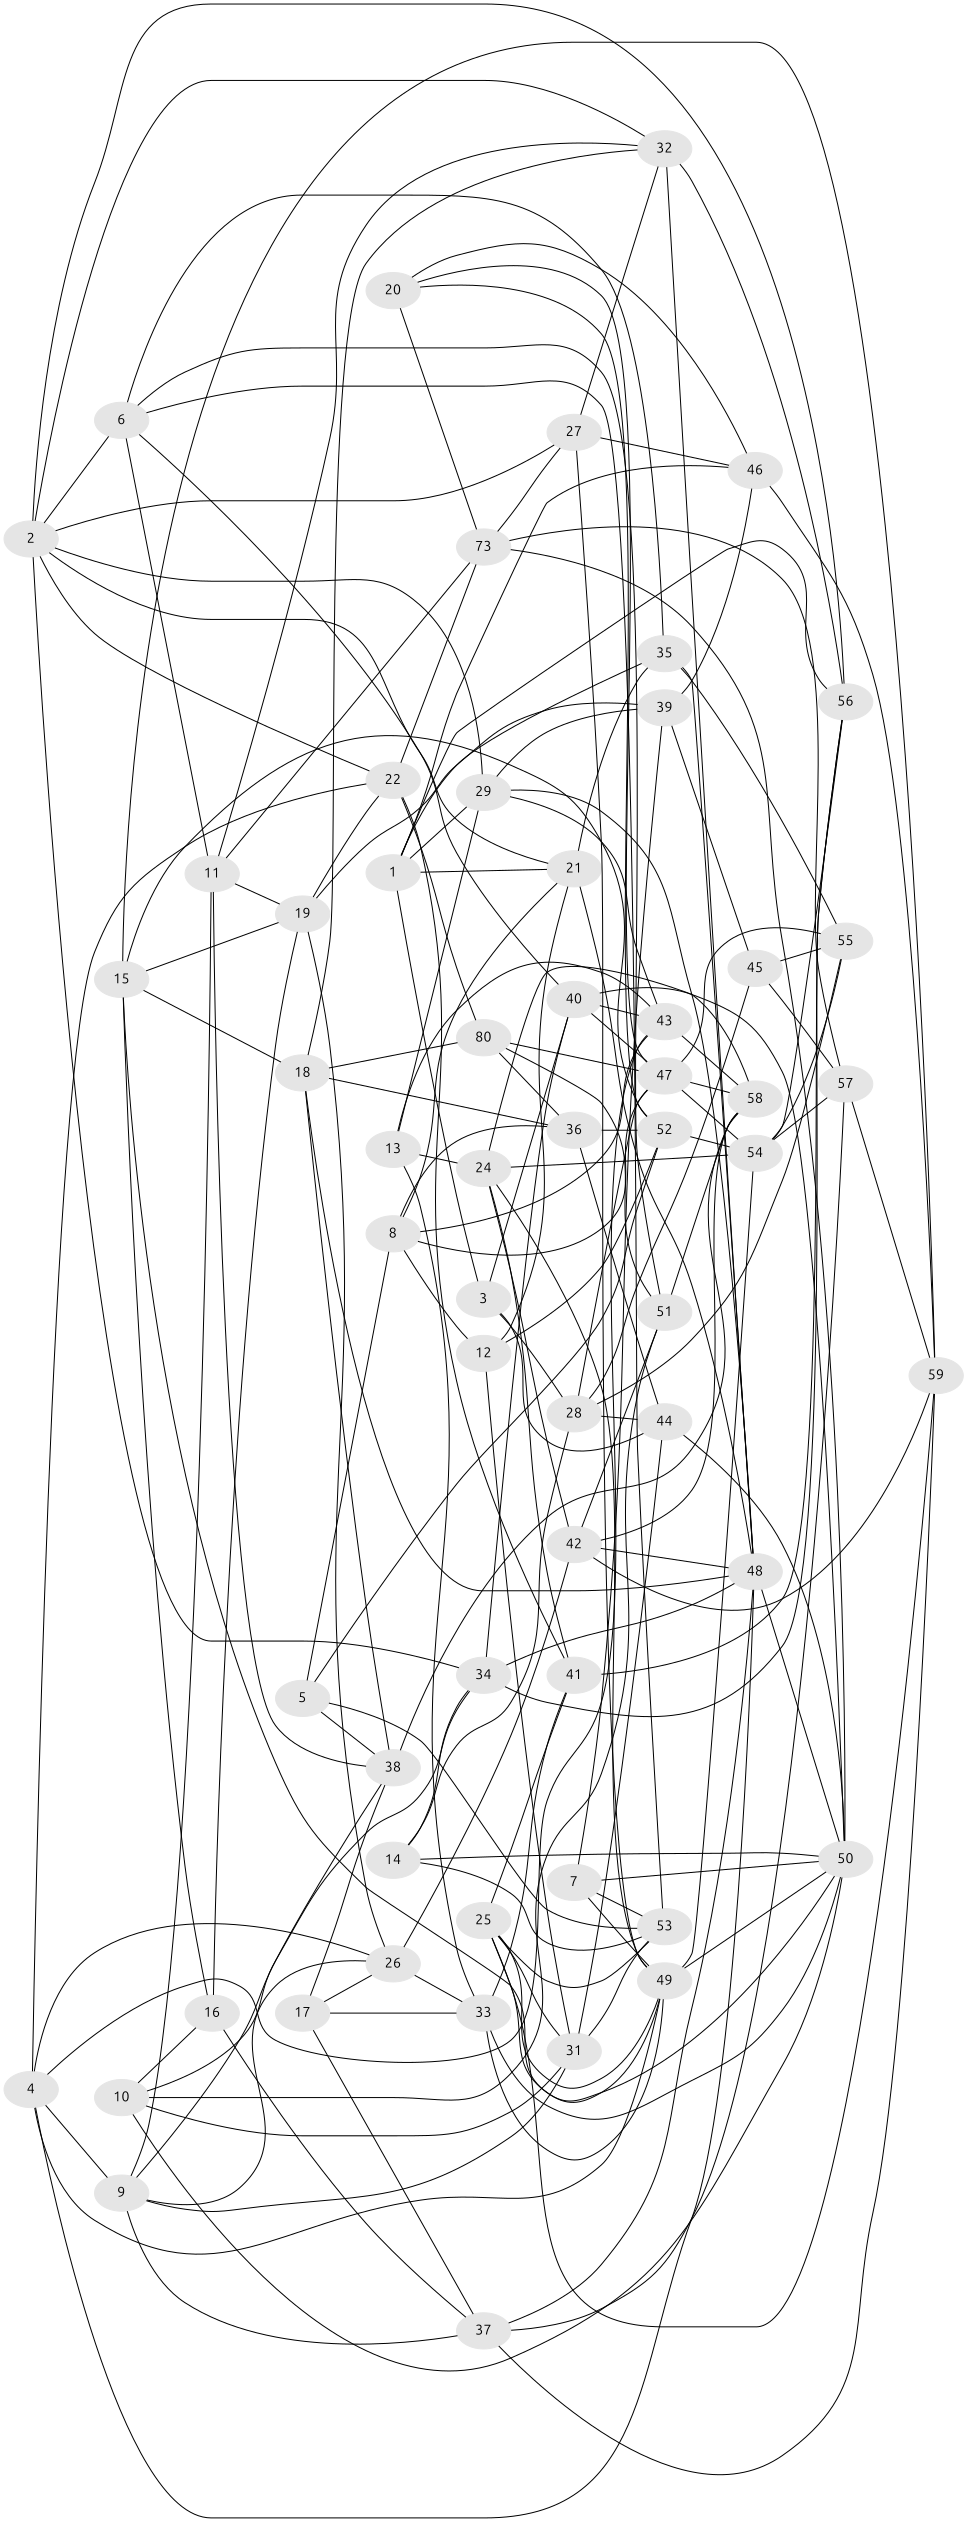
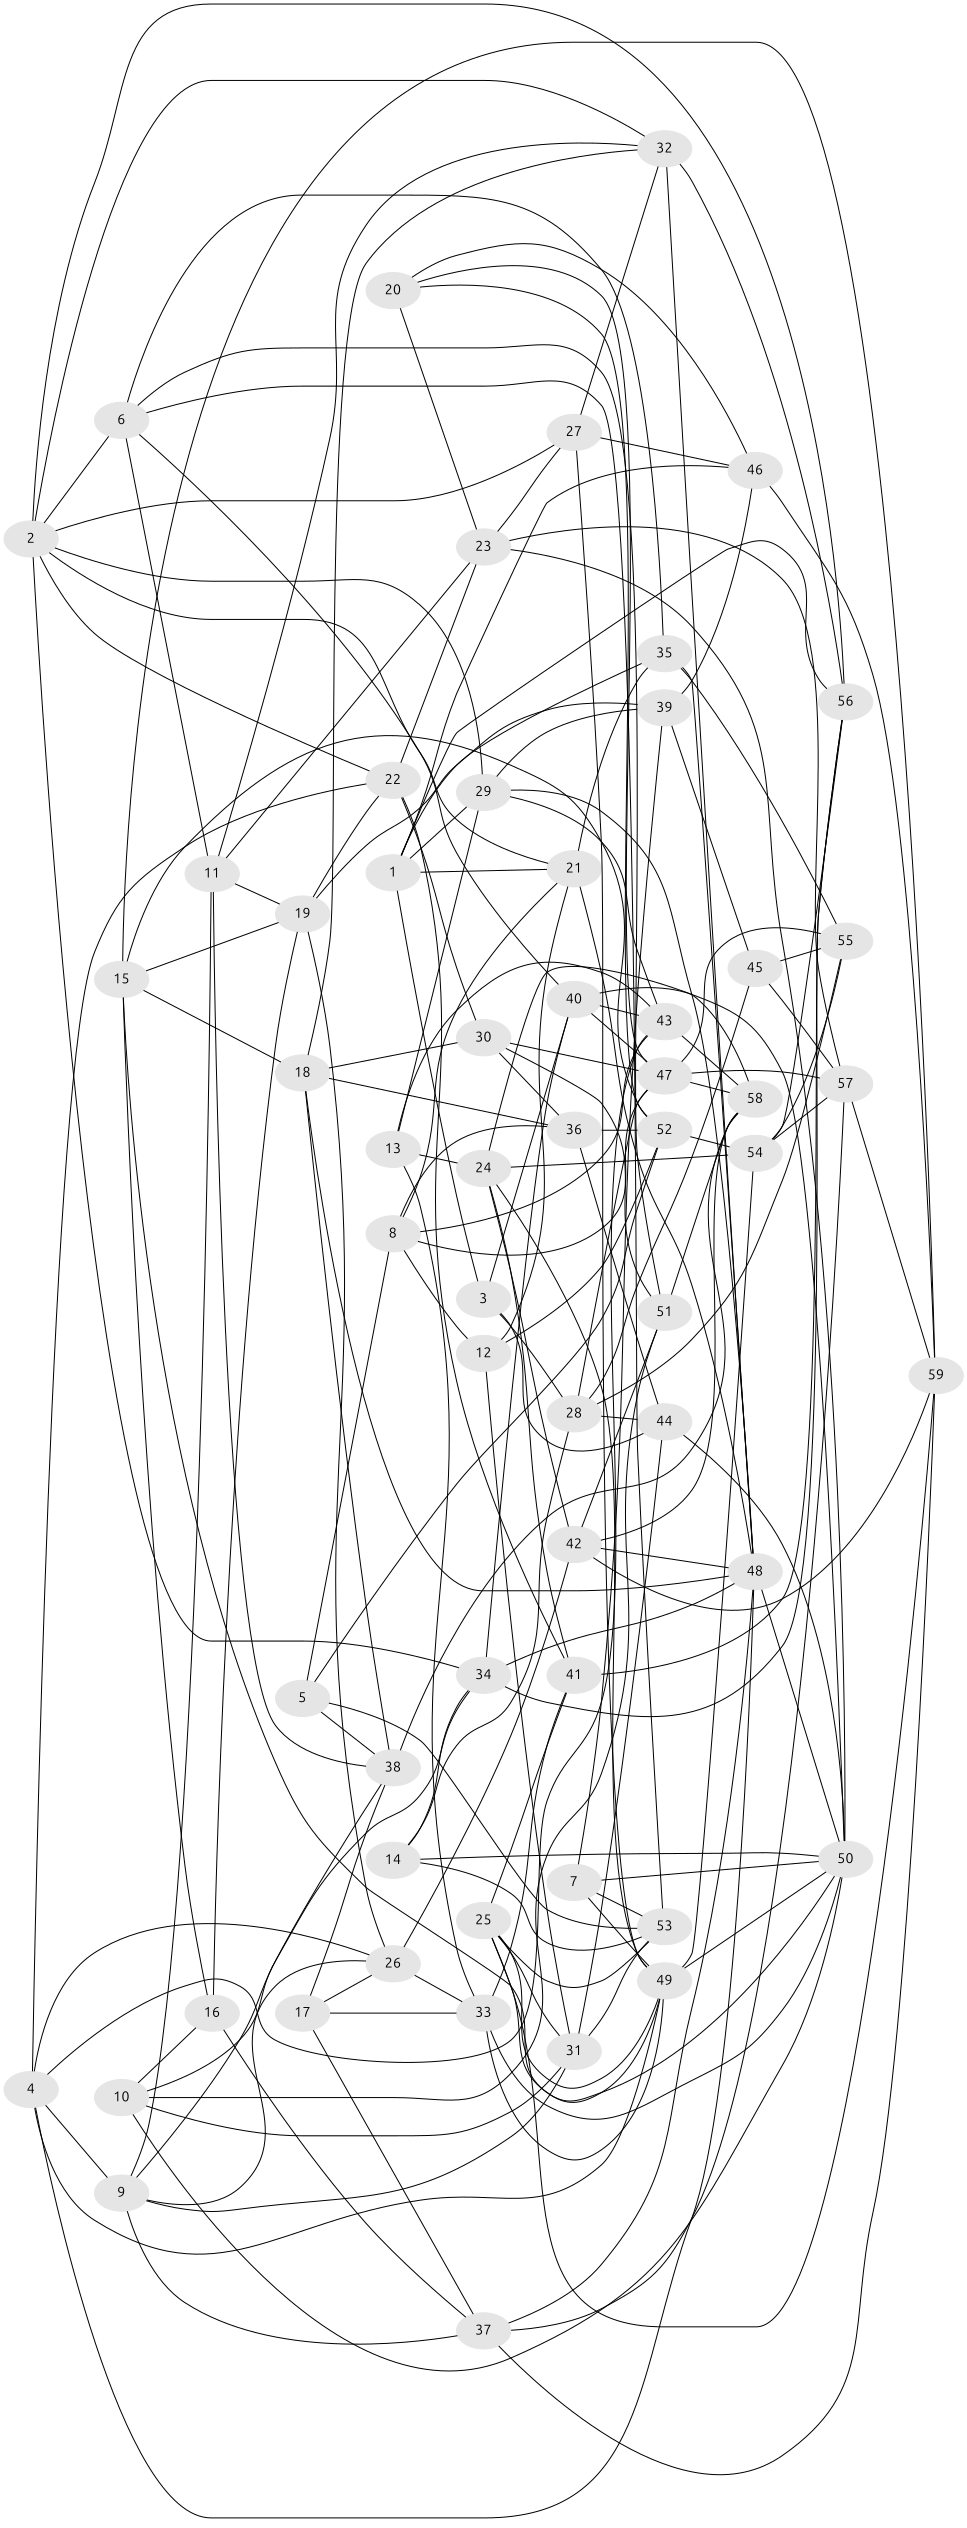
node "73": label "73" -> "23"
node "80": label "80" -> "30"
edge "47" -- "54": now "47" -- "57"
